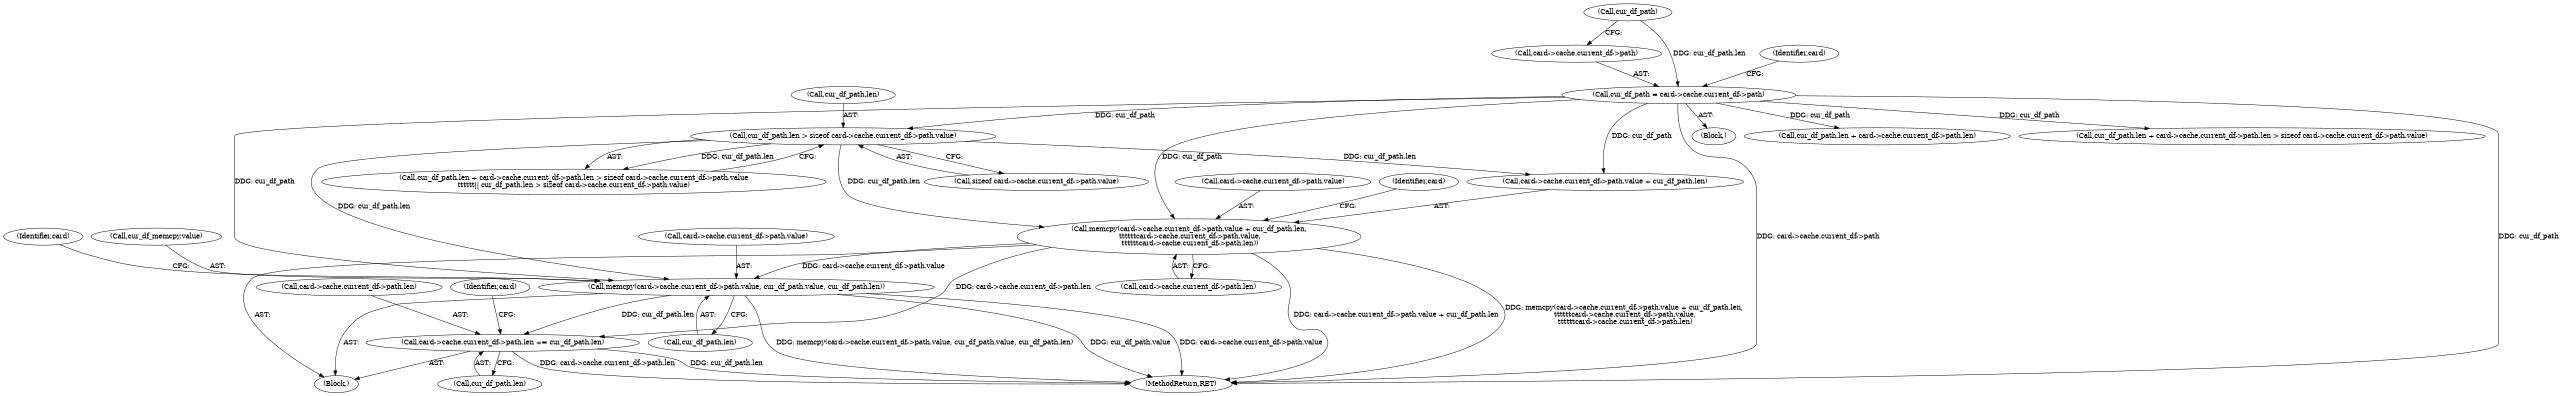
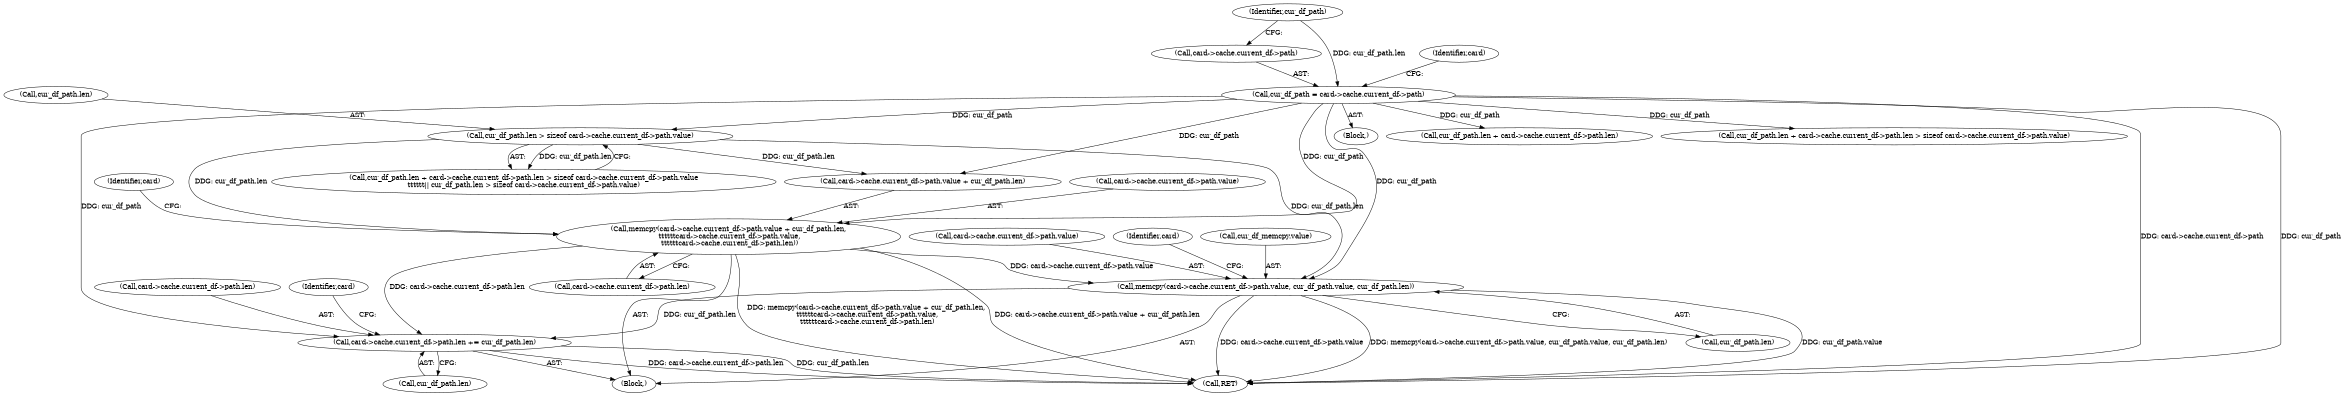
node "(Call,cur_df_path)": label "(Call,cur_df_path)" -> "(Identifier,cur_df_path)"
edge "(Call,cur_df_path = card->cache.current_df->path)" -> "(Call,card->cache.current_df->path.len += cur_df_path.len)": added, label "DDG: cur_df_path"
node "(Call,sizeof card->cache.current_df->path.value)": removed
node "(MethodReturn,RET)": label "(MethodReturn,RET)" -> "(Call,RET)"
